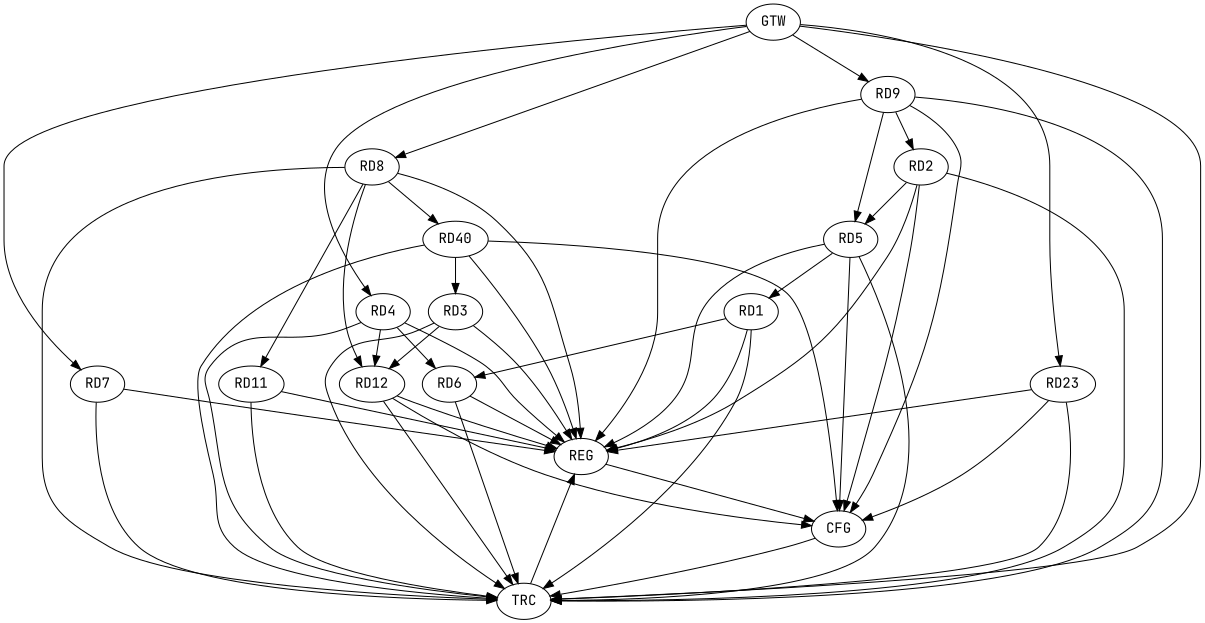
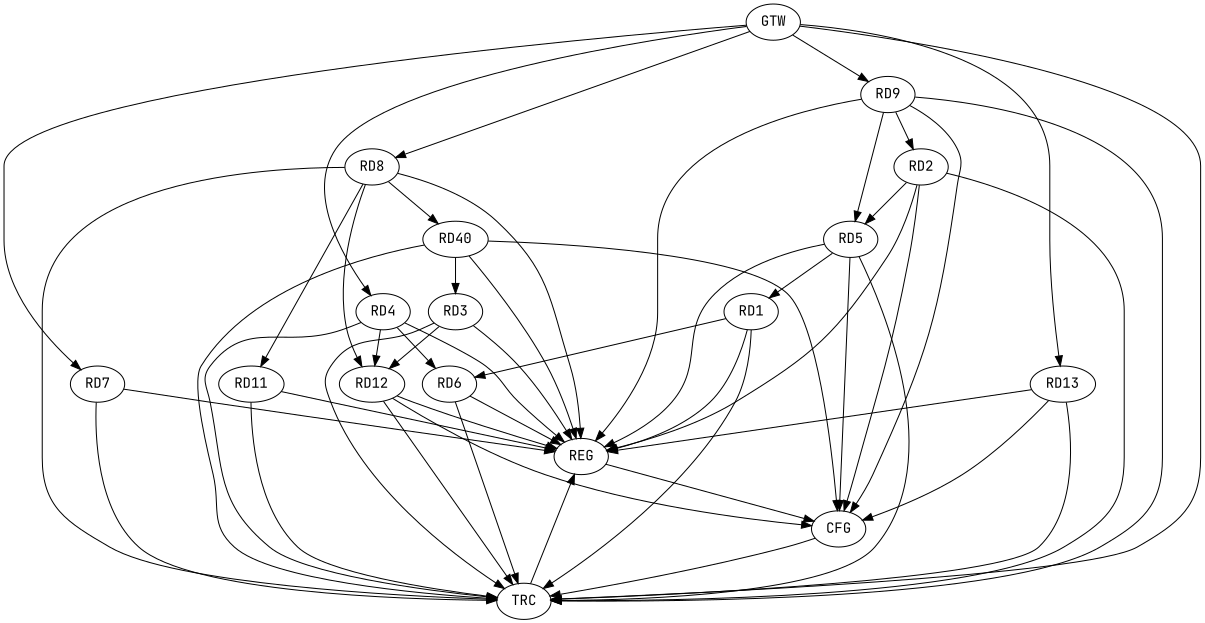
node "RD23": label "RD23" -> "RD13"
